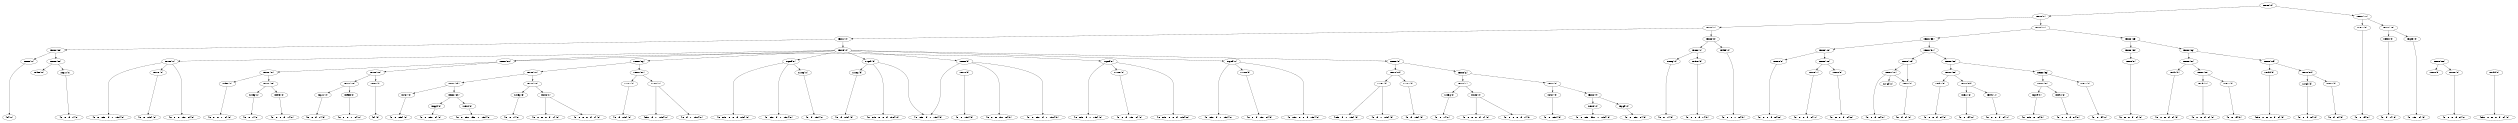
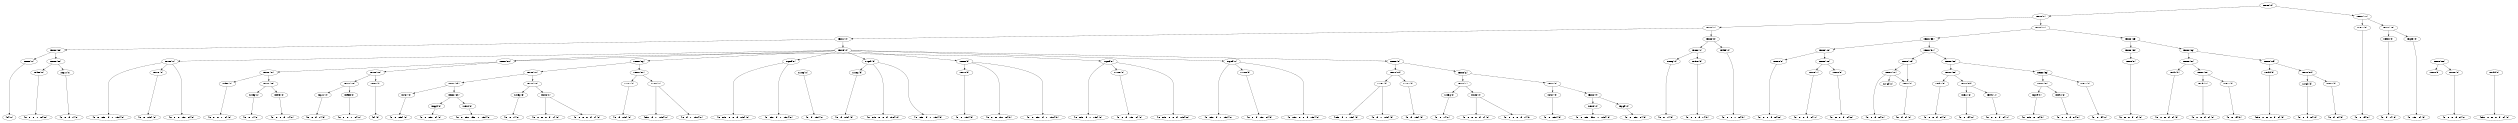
edge "L4639(2)" -> "L4426(1)": removed
edge "L5183(0)" -> "[C  Fis  G  A  Ais](0)": now "L5183(0)" -> "L5178(0)"
node "[C  D  F  A  B](3)": added
